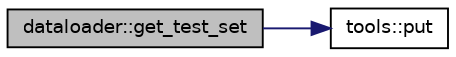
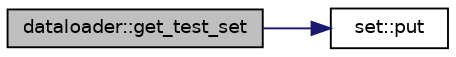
node "tools::put": label "tools::put" -> "set::put"
